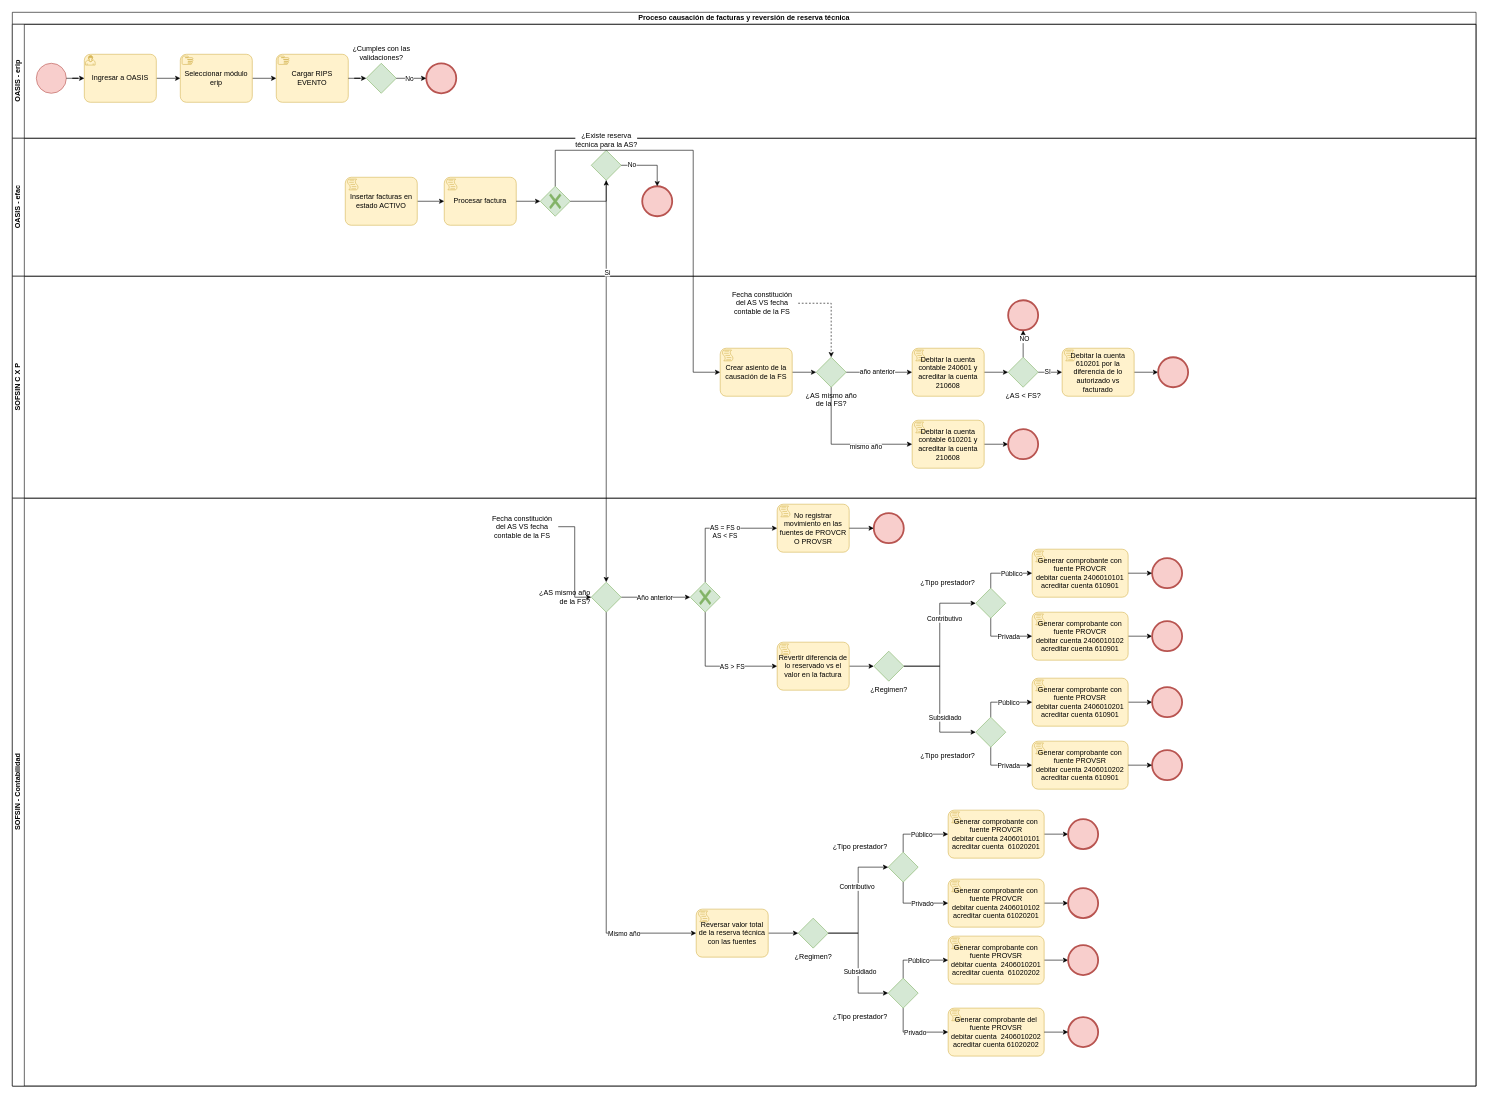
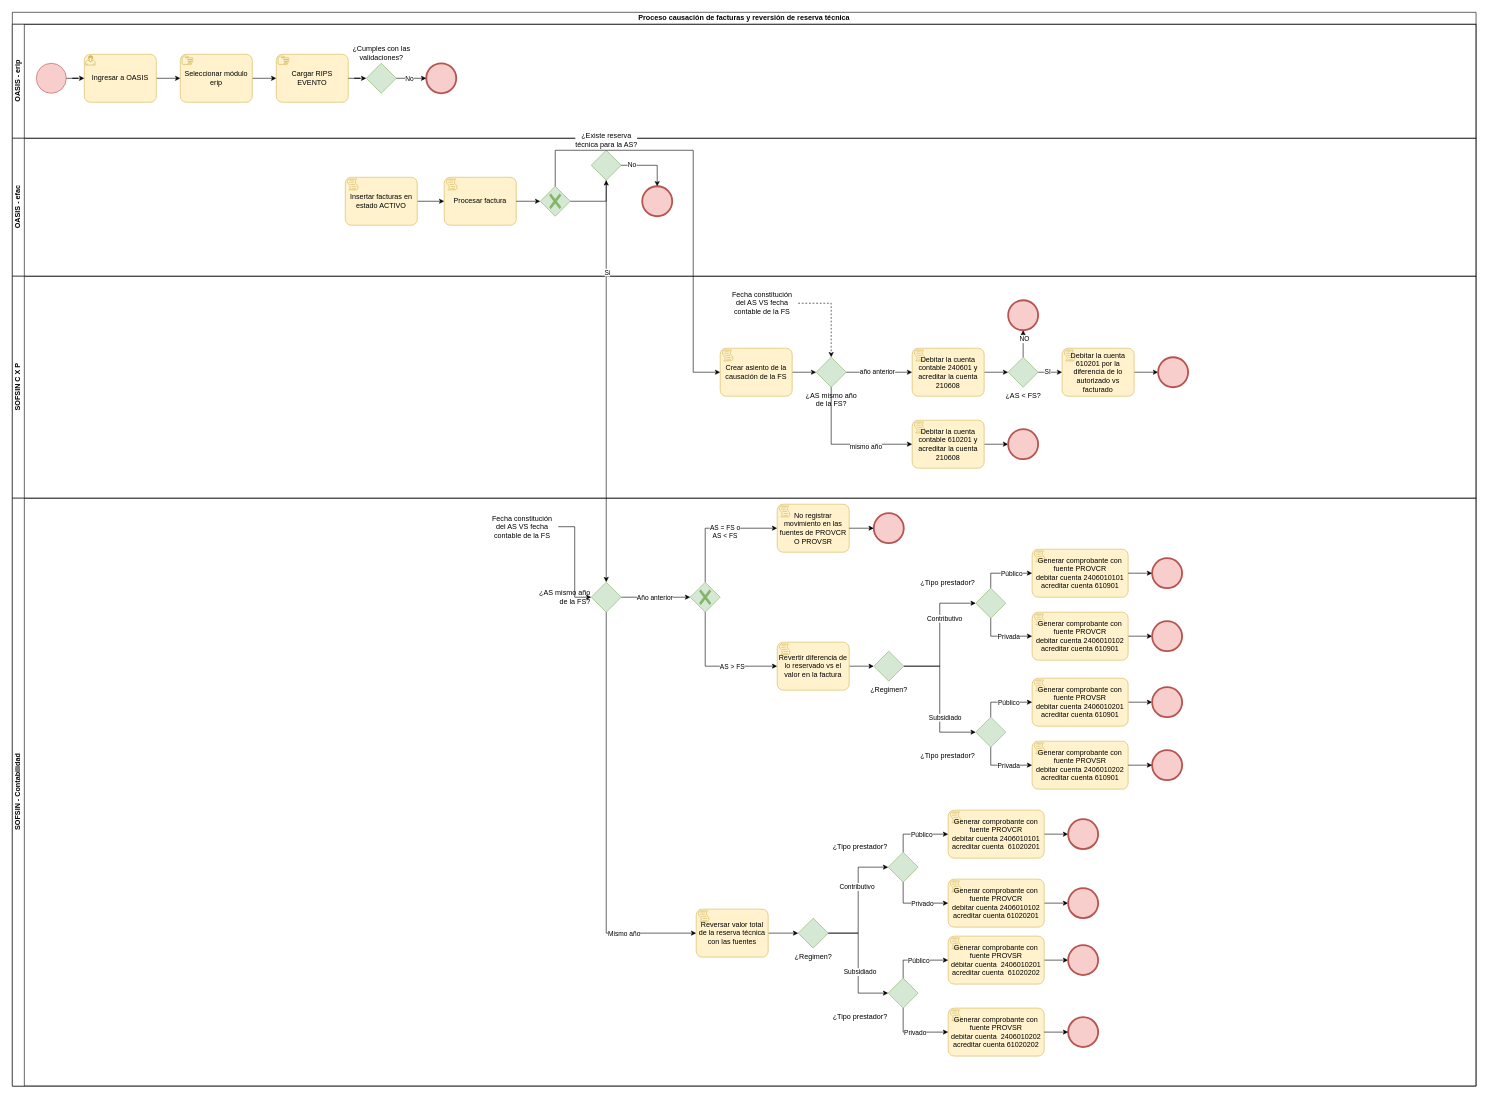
node "Generar comprobante del fuente PROVSR debitar cuenta 2406010202 acreditar cuenta 61020202": label "Generar comprobante del fuente PROVSR debitar cuenta 2406010202 acreditar cuenta 61020202" -> "Generar comprobante con fuente PROVSR debitar cuenta 2406010202 acreditar cuenta 61020202"
